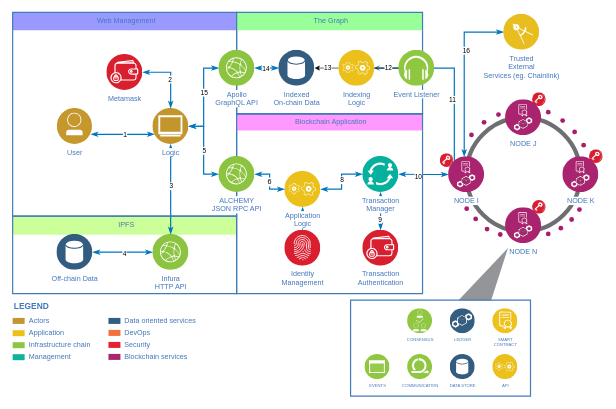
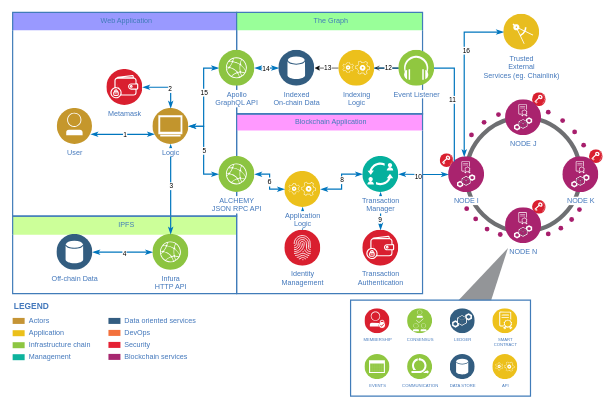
node "Web Management": label "Web Management" -> "Web Application"
node "Metamask": moved (125, 72) -> (125, 87)
node "MEMBERSHIP": added
